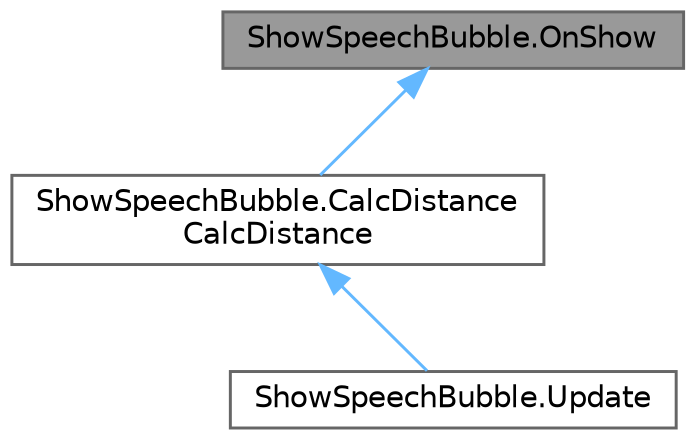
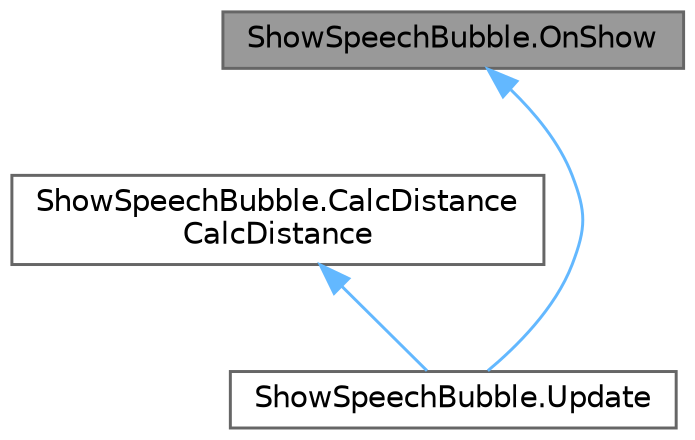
edge "ShowSpeechBubble.CalcDistance CalcDistance" -> "ShowSpeechBubble.OnShow": now "ShowSpeechBubble.Update" -> "ShowSpeechBubble.OnShow"
